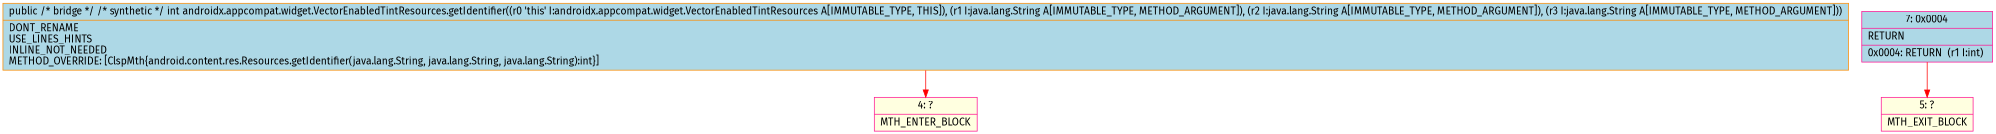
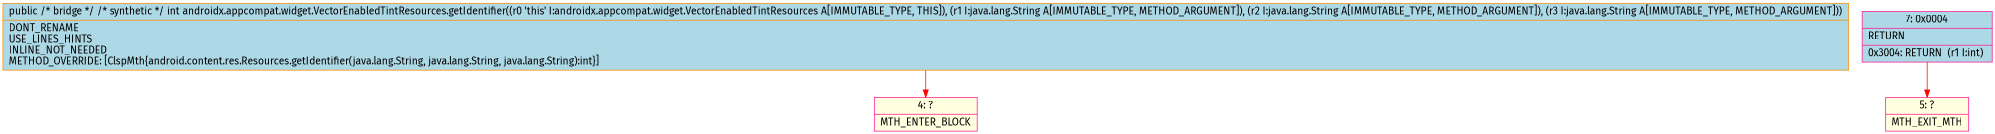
node "7: 0x0004": text "0x0004: RETURN  (r1 I:int)" -> "0x3004: RETURN  (r1 I:int)"
node "5: ?": text "MTH_EXIT_BLOCK" -> "MTH_EXIT_MTH"
